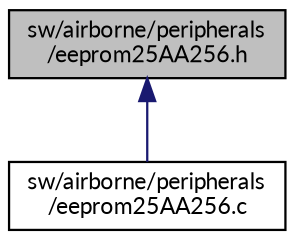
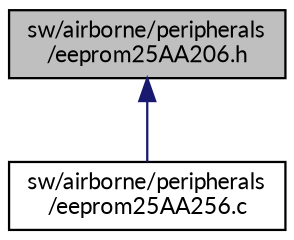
node "sw/airborne/peripherals /eeprom25AA256.h": label "sw/airborne/peripherals /eeprom25AA256.h" -> "sw/airborne/peripherals /eeprom25AA206.h"
